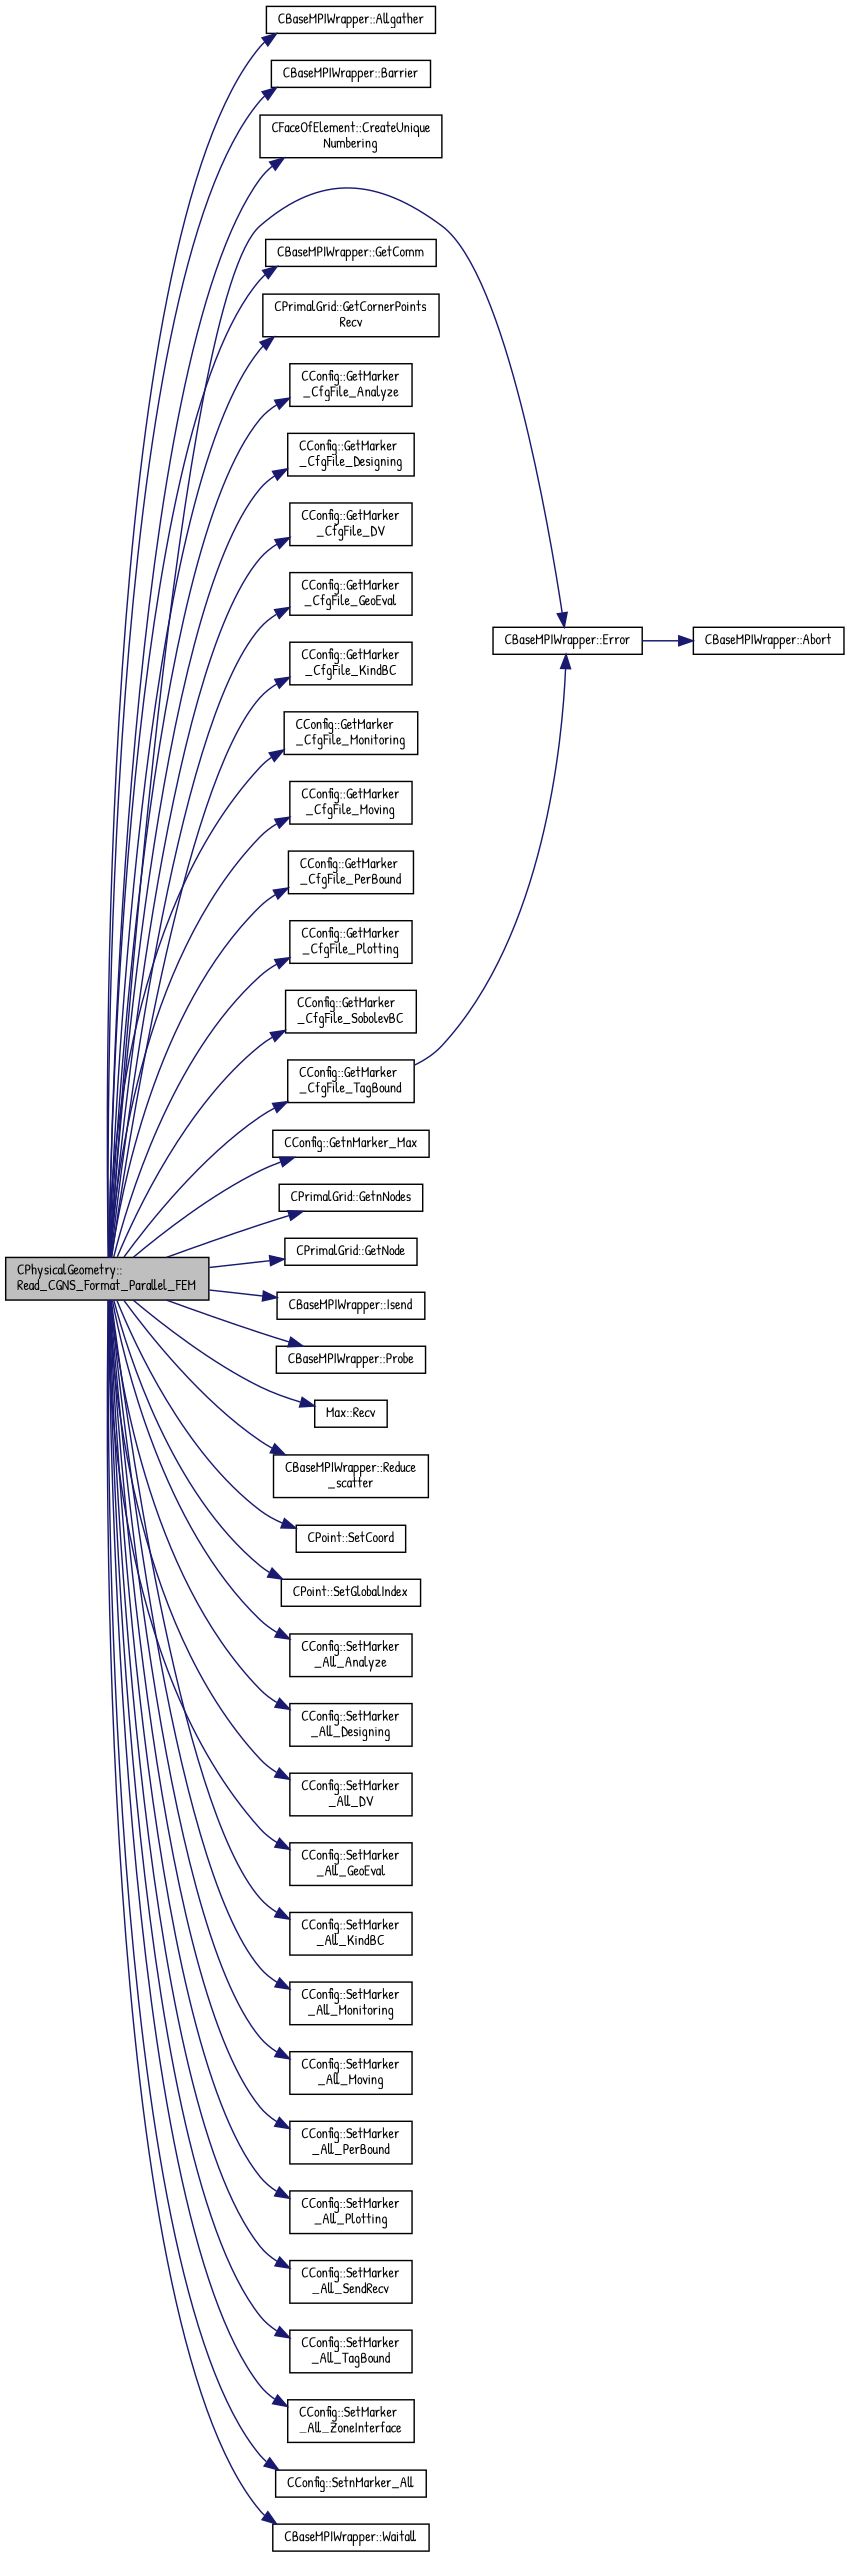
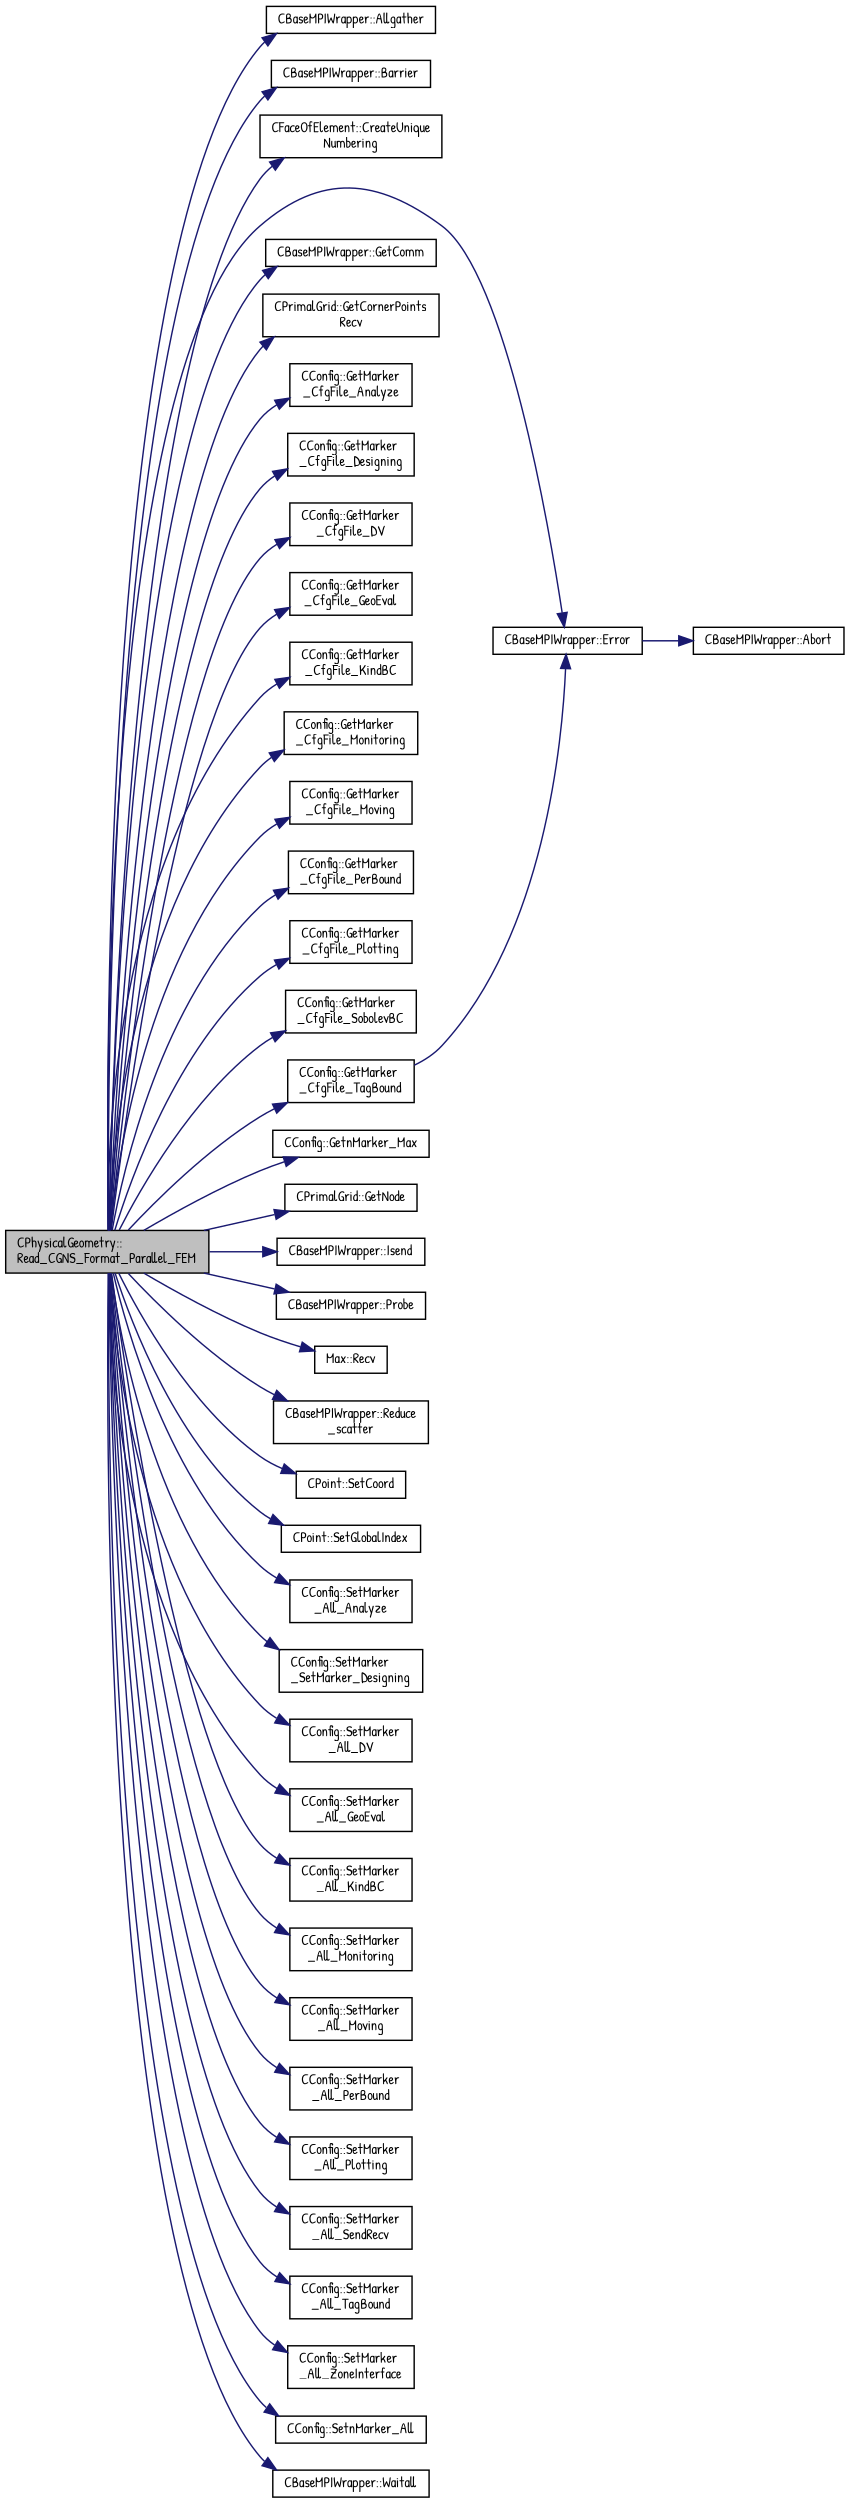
node "CPrimalGrid::GetnNodes": removed
node "CConfig::SetMarker _All_Designing": label "CConfig::SetMarker _All_Designing" -> "CConfig::SetMarker _SetMarker_Designing"
